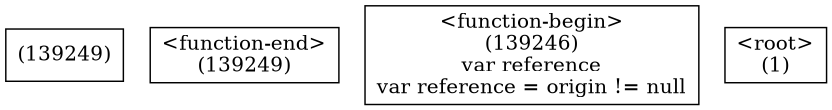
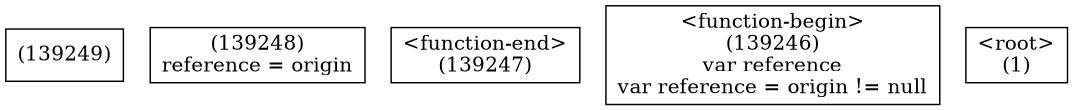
node "<function-end> (139249)": label "<function-end> (139249)" -> "<function-end> (139247)"
node "(139248) reference = origin": added
